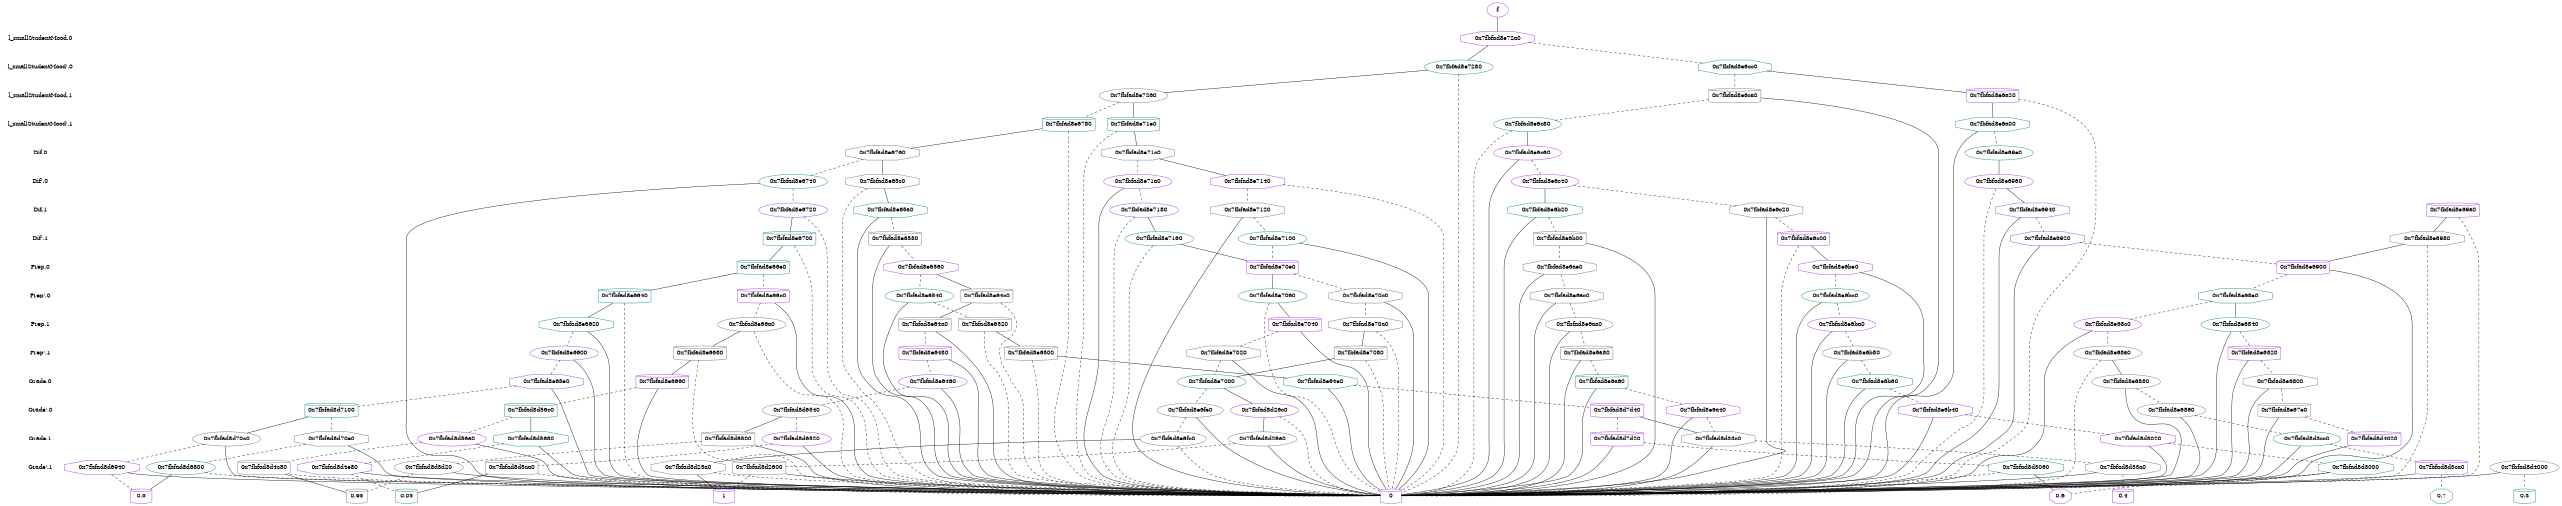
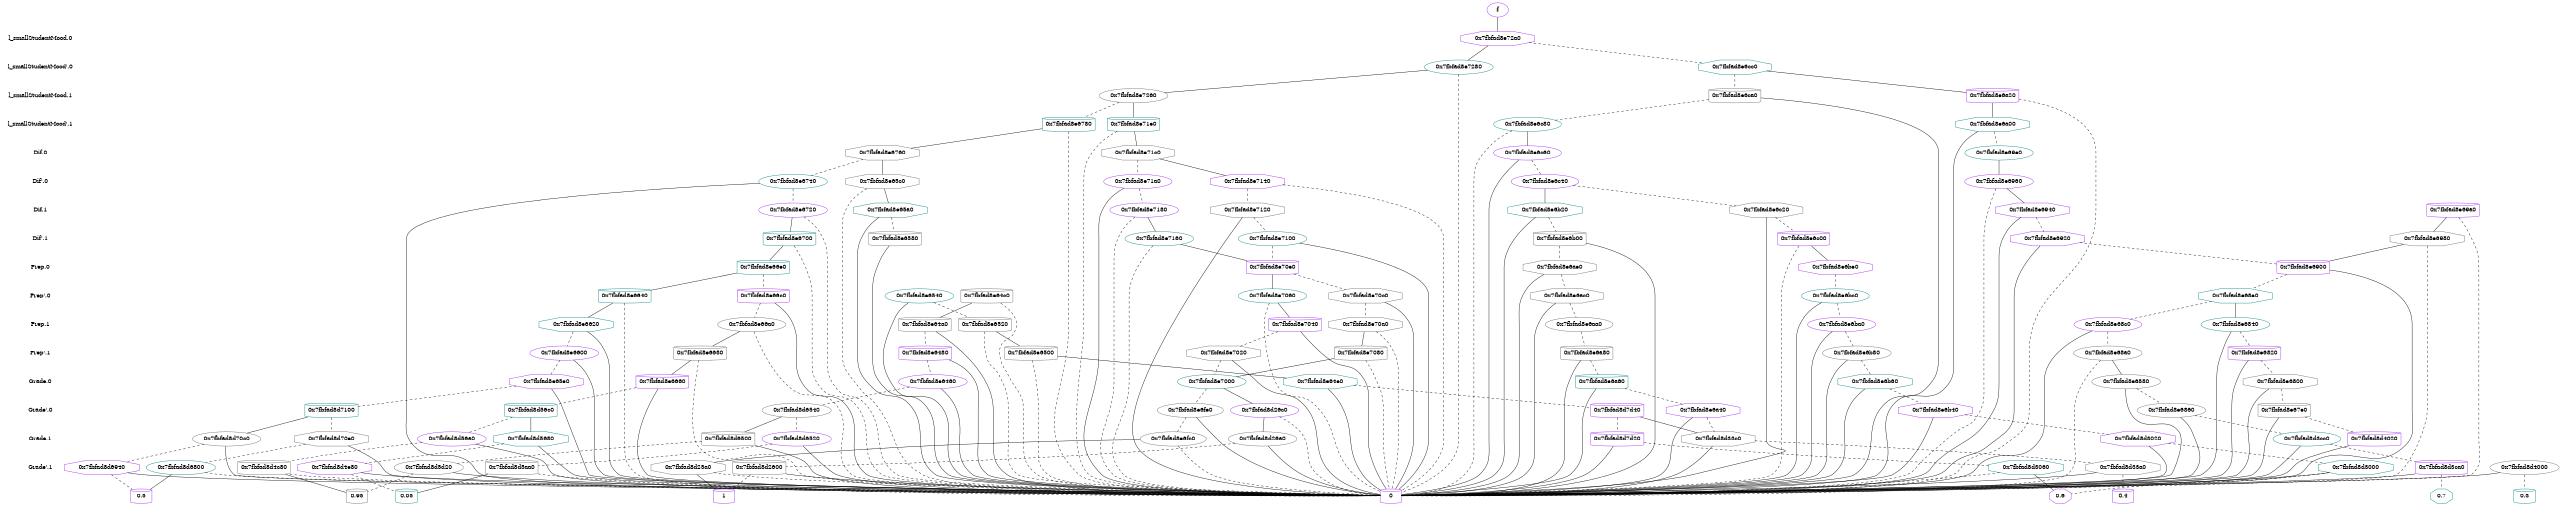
node "0x7fbfad8e6560": removed
edge "0x7fbfad8e6be0" -- "0": removed
edge "0x7fbfad8e6aa0" -- "0": removed
